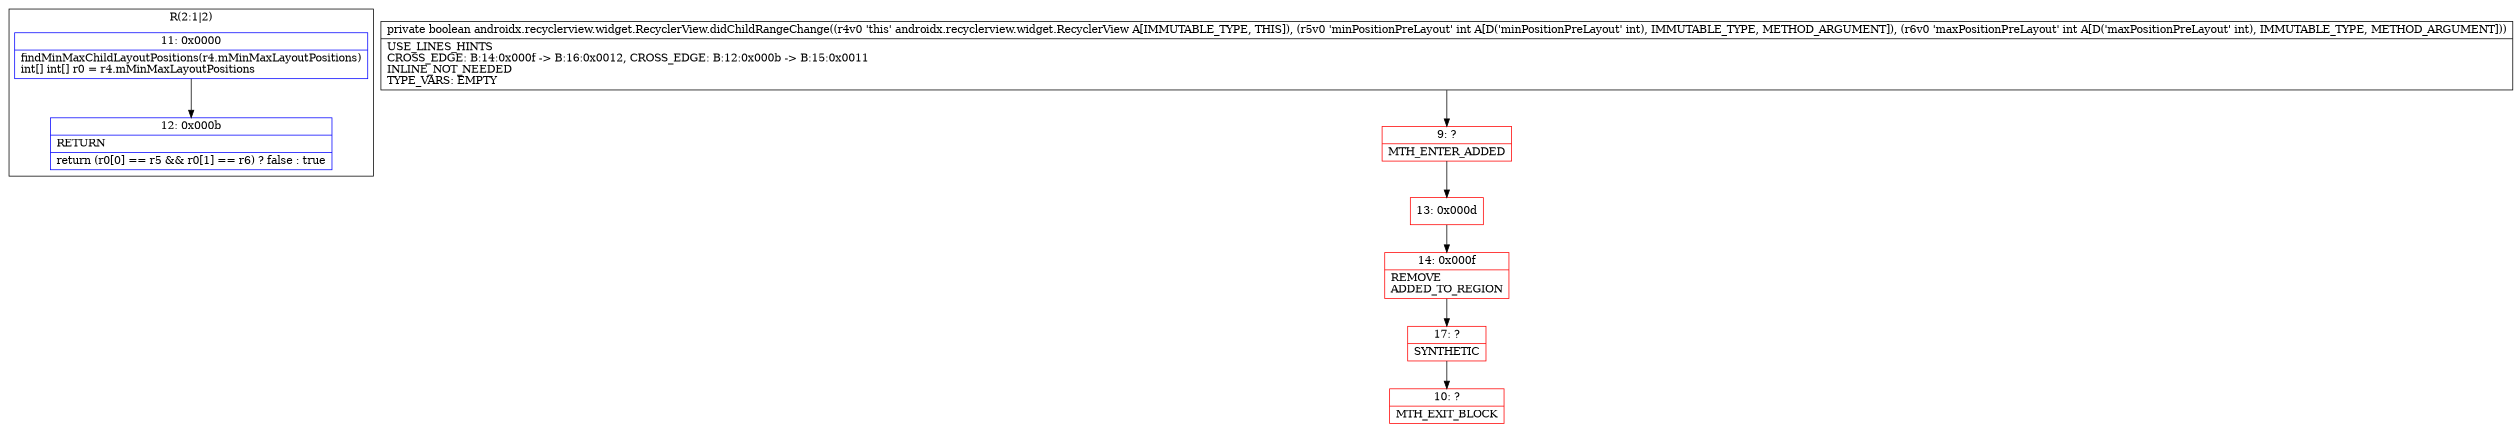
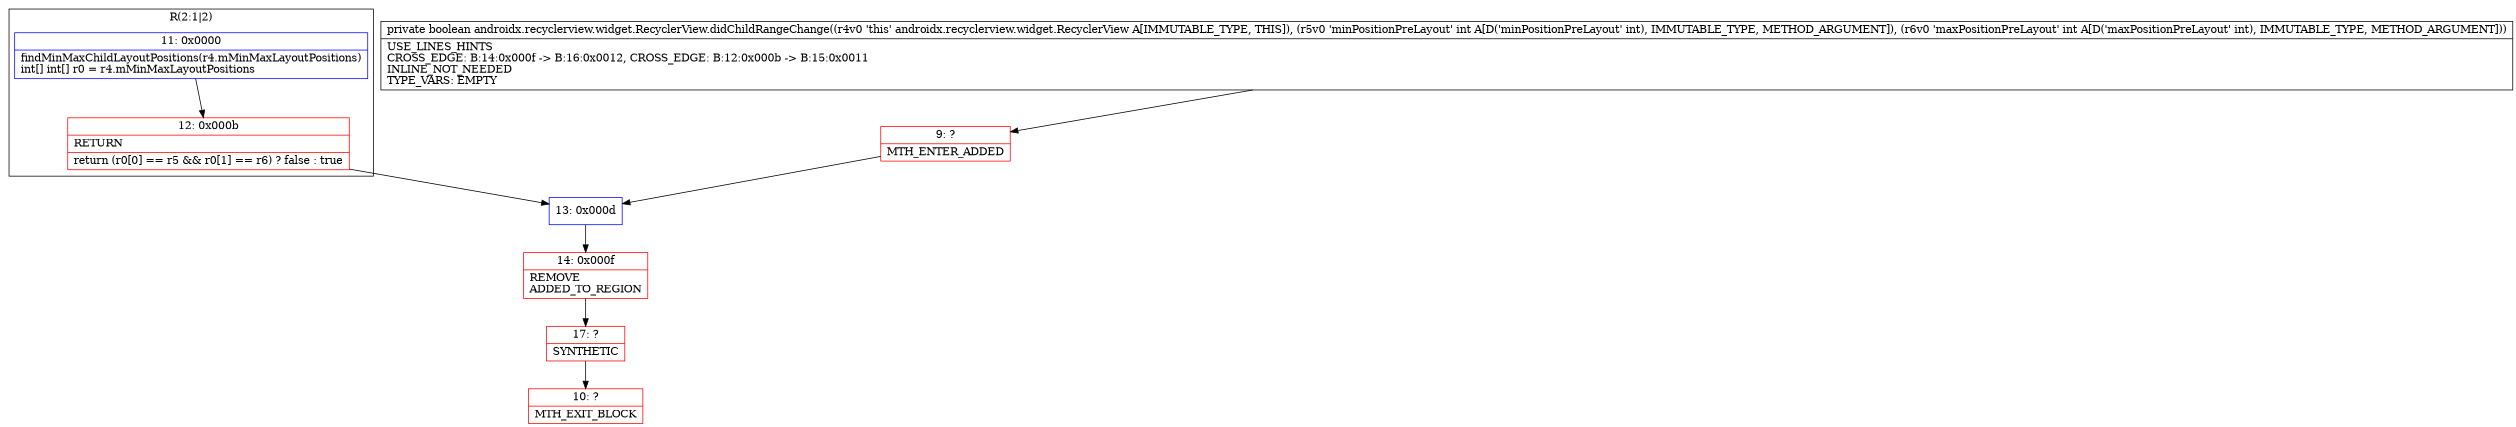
node "12: 0x000b": color blue -> red
edge "12: 0x000b" -> "13: 0x000d": added
node "13: 0x000d": color red -> blue
